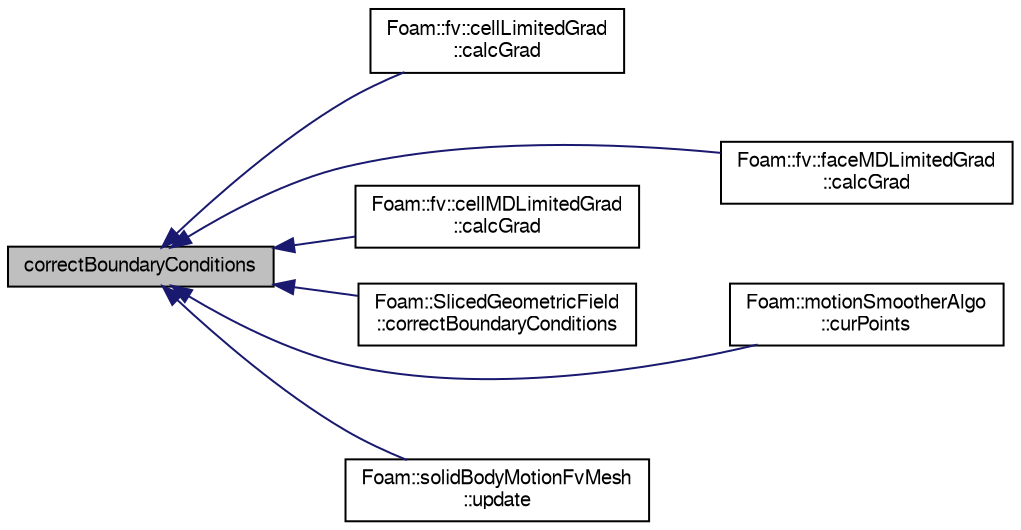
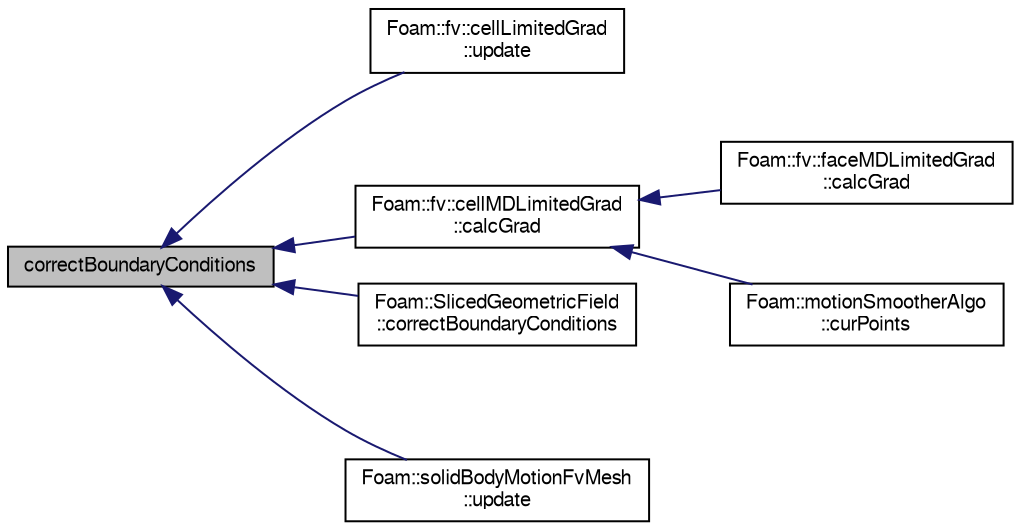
node "Foam::fv::cellLimitedGrad ::calcGrad": label "Foam::fv::cellLimitedGrad ::calcGrad" -> "Foam::fv::cellLimitedGrad ::update"
edge "Foam::fv::faceMDLimitedGrad ::calcGrad" -> "correctBoundaryConditions": now "Foam::fv::faceMDLimitedGrad ::calcGrad" -> "Foam::fv::cellMDLimitedGrad ::calcGrad"
edge "Foam::motionSmootherAlgo ::curPoints" -> "correctBoundaryConditions": now "Foam::motionSmootherAlgo ::curPoints" -> "Foam::fv::cellMDLimitedGrad ::calcGrad"
